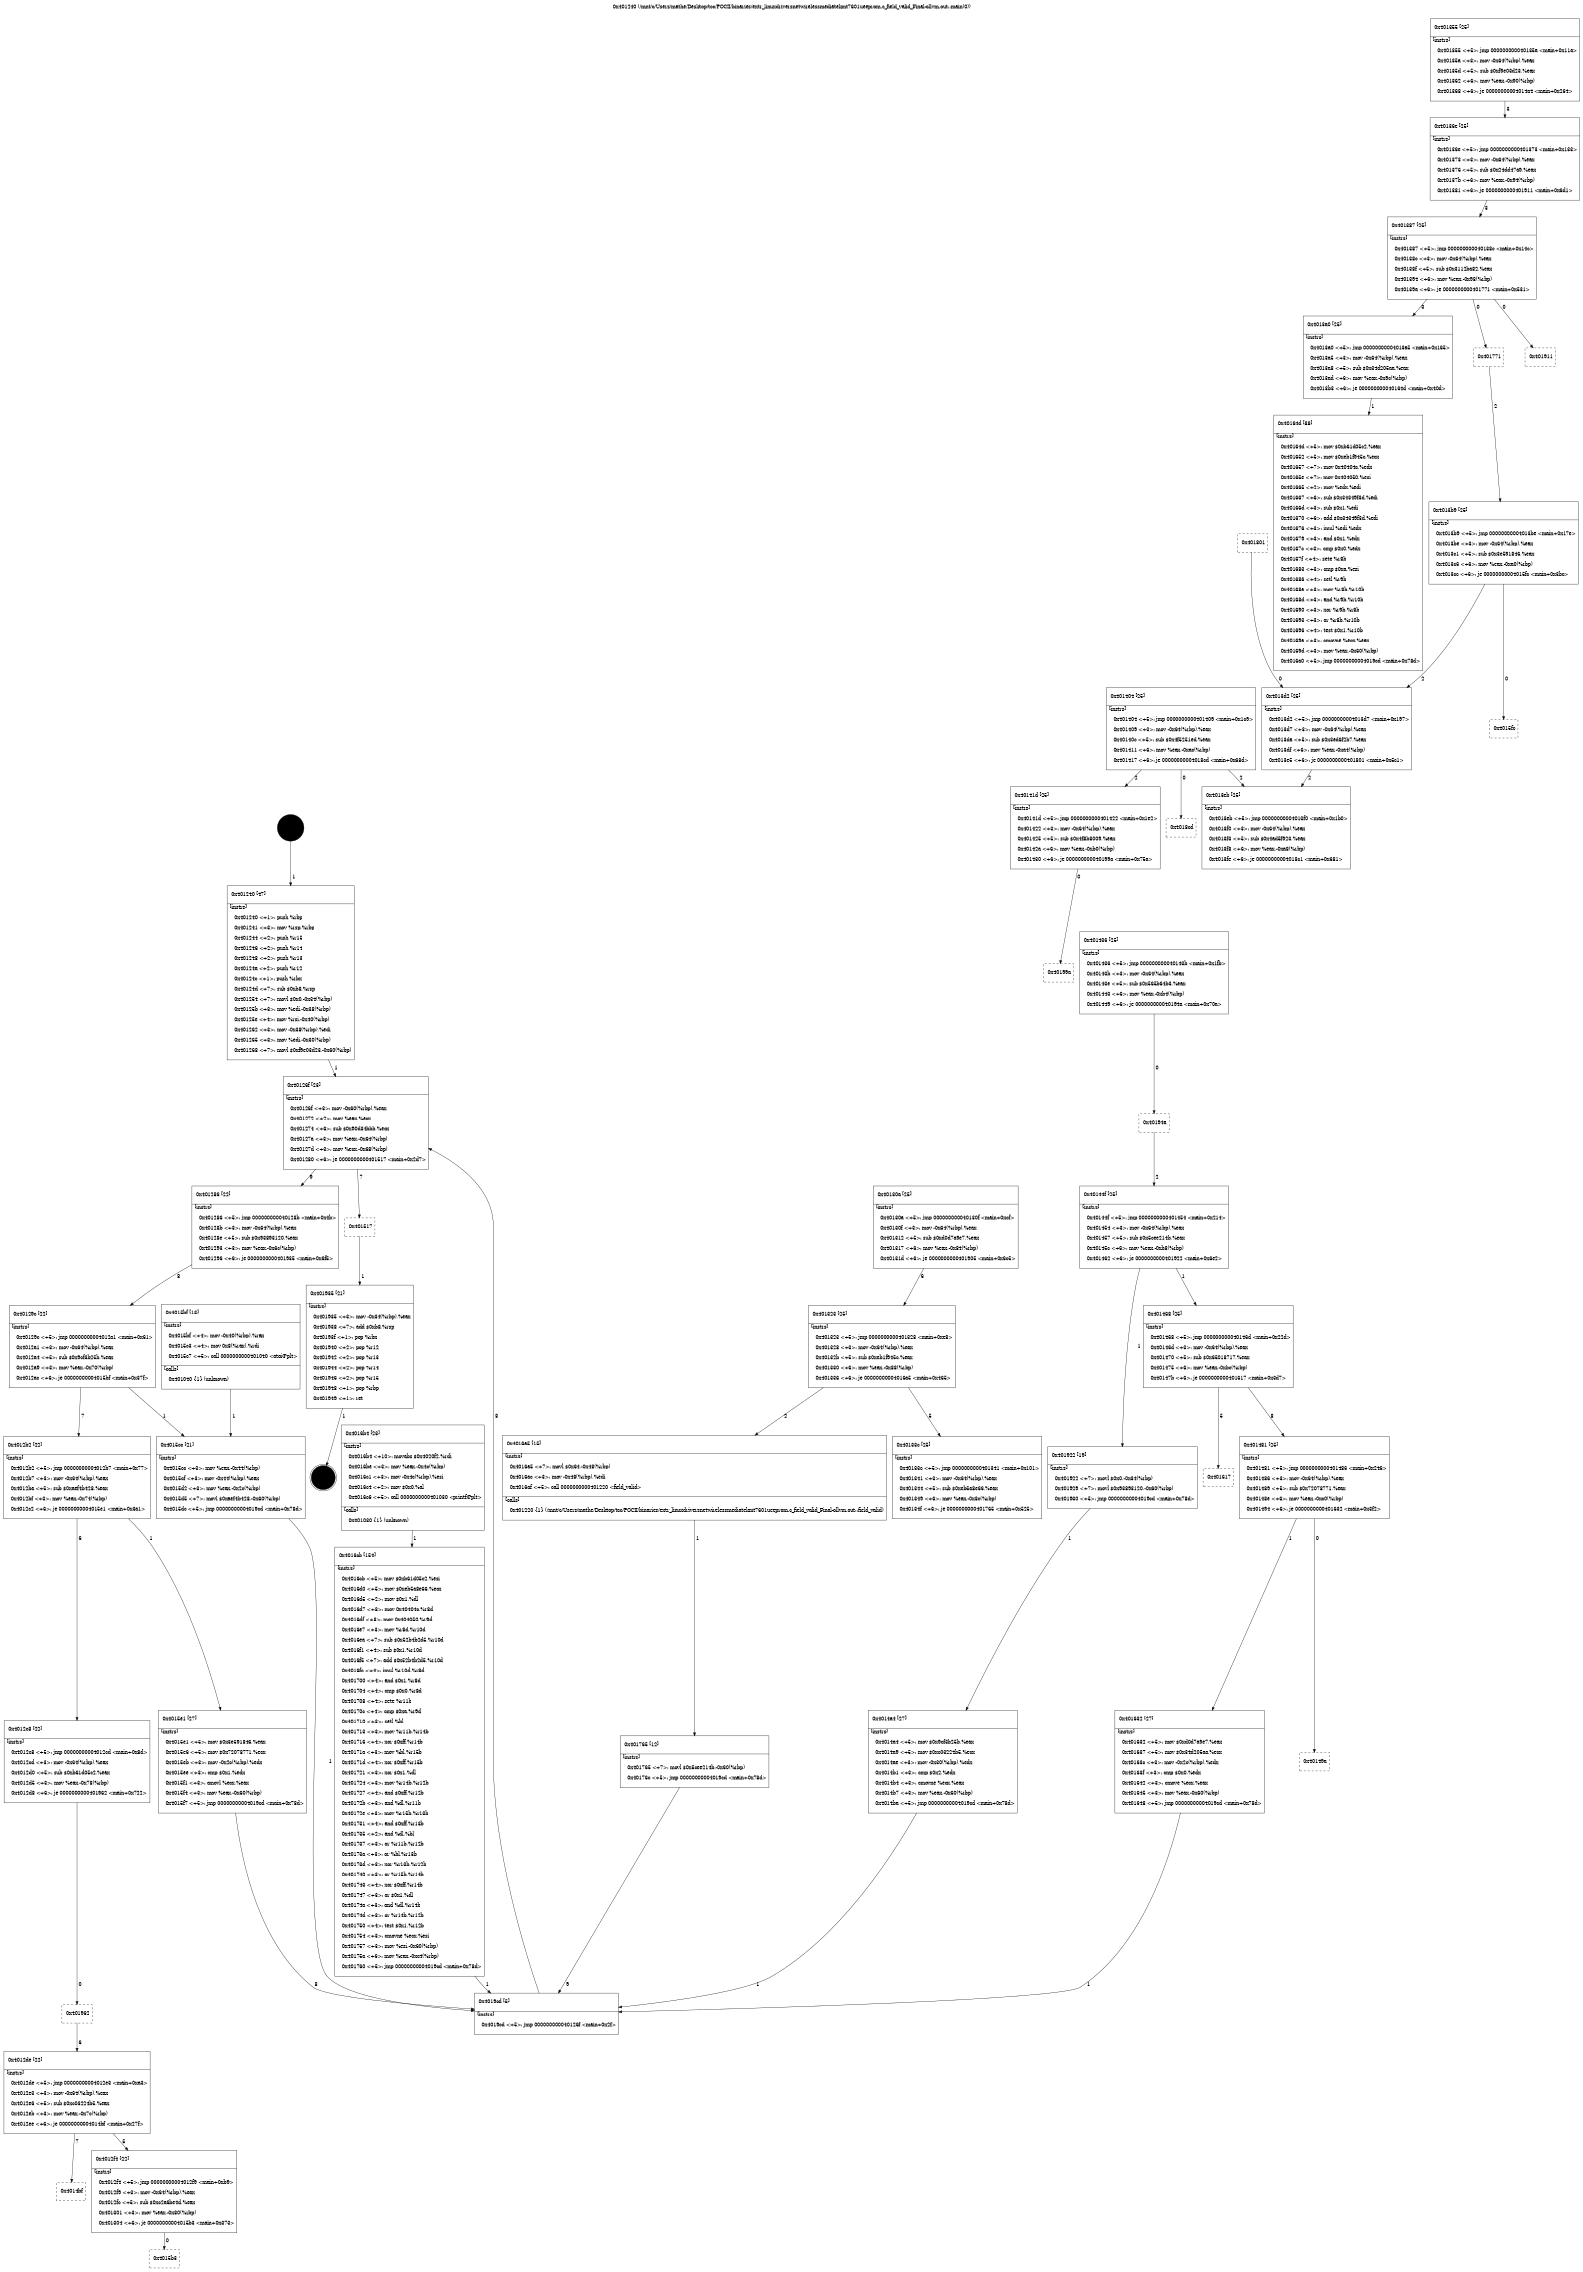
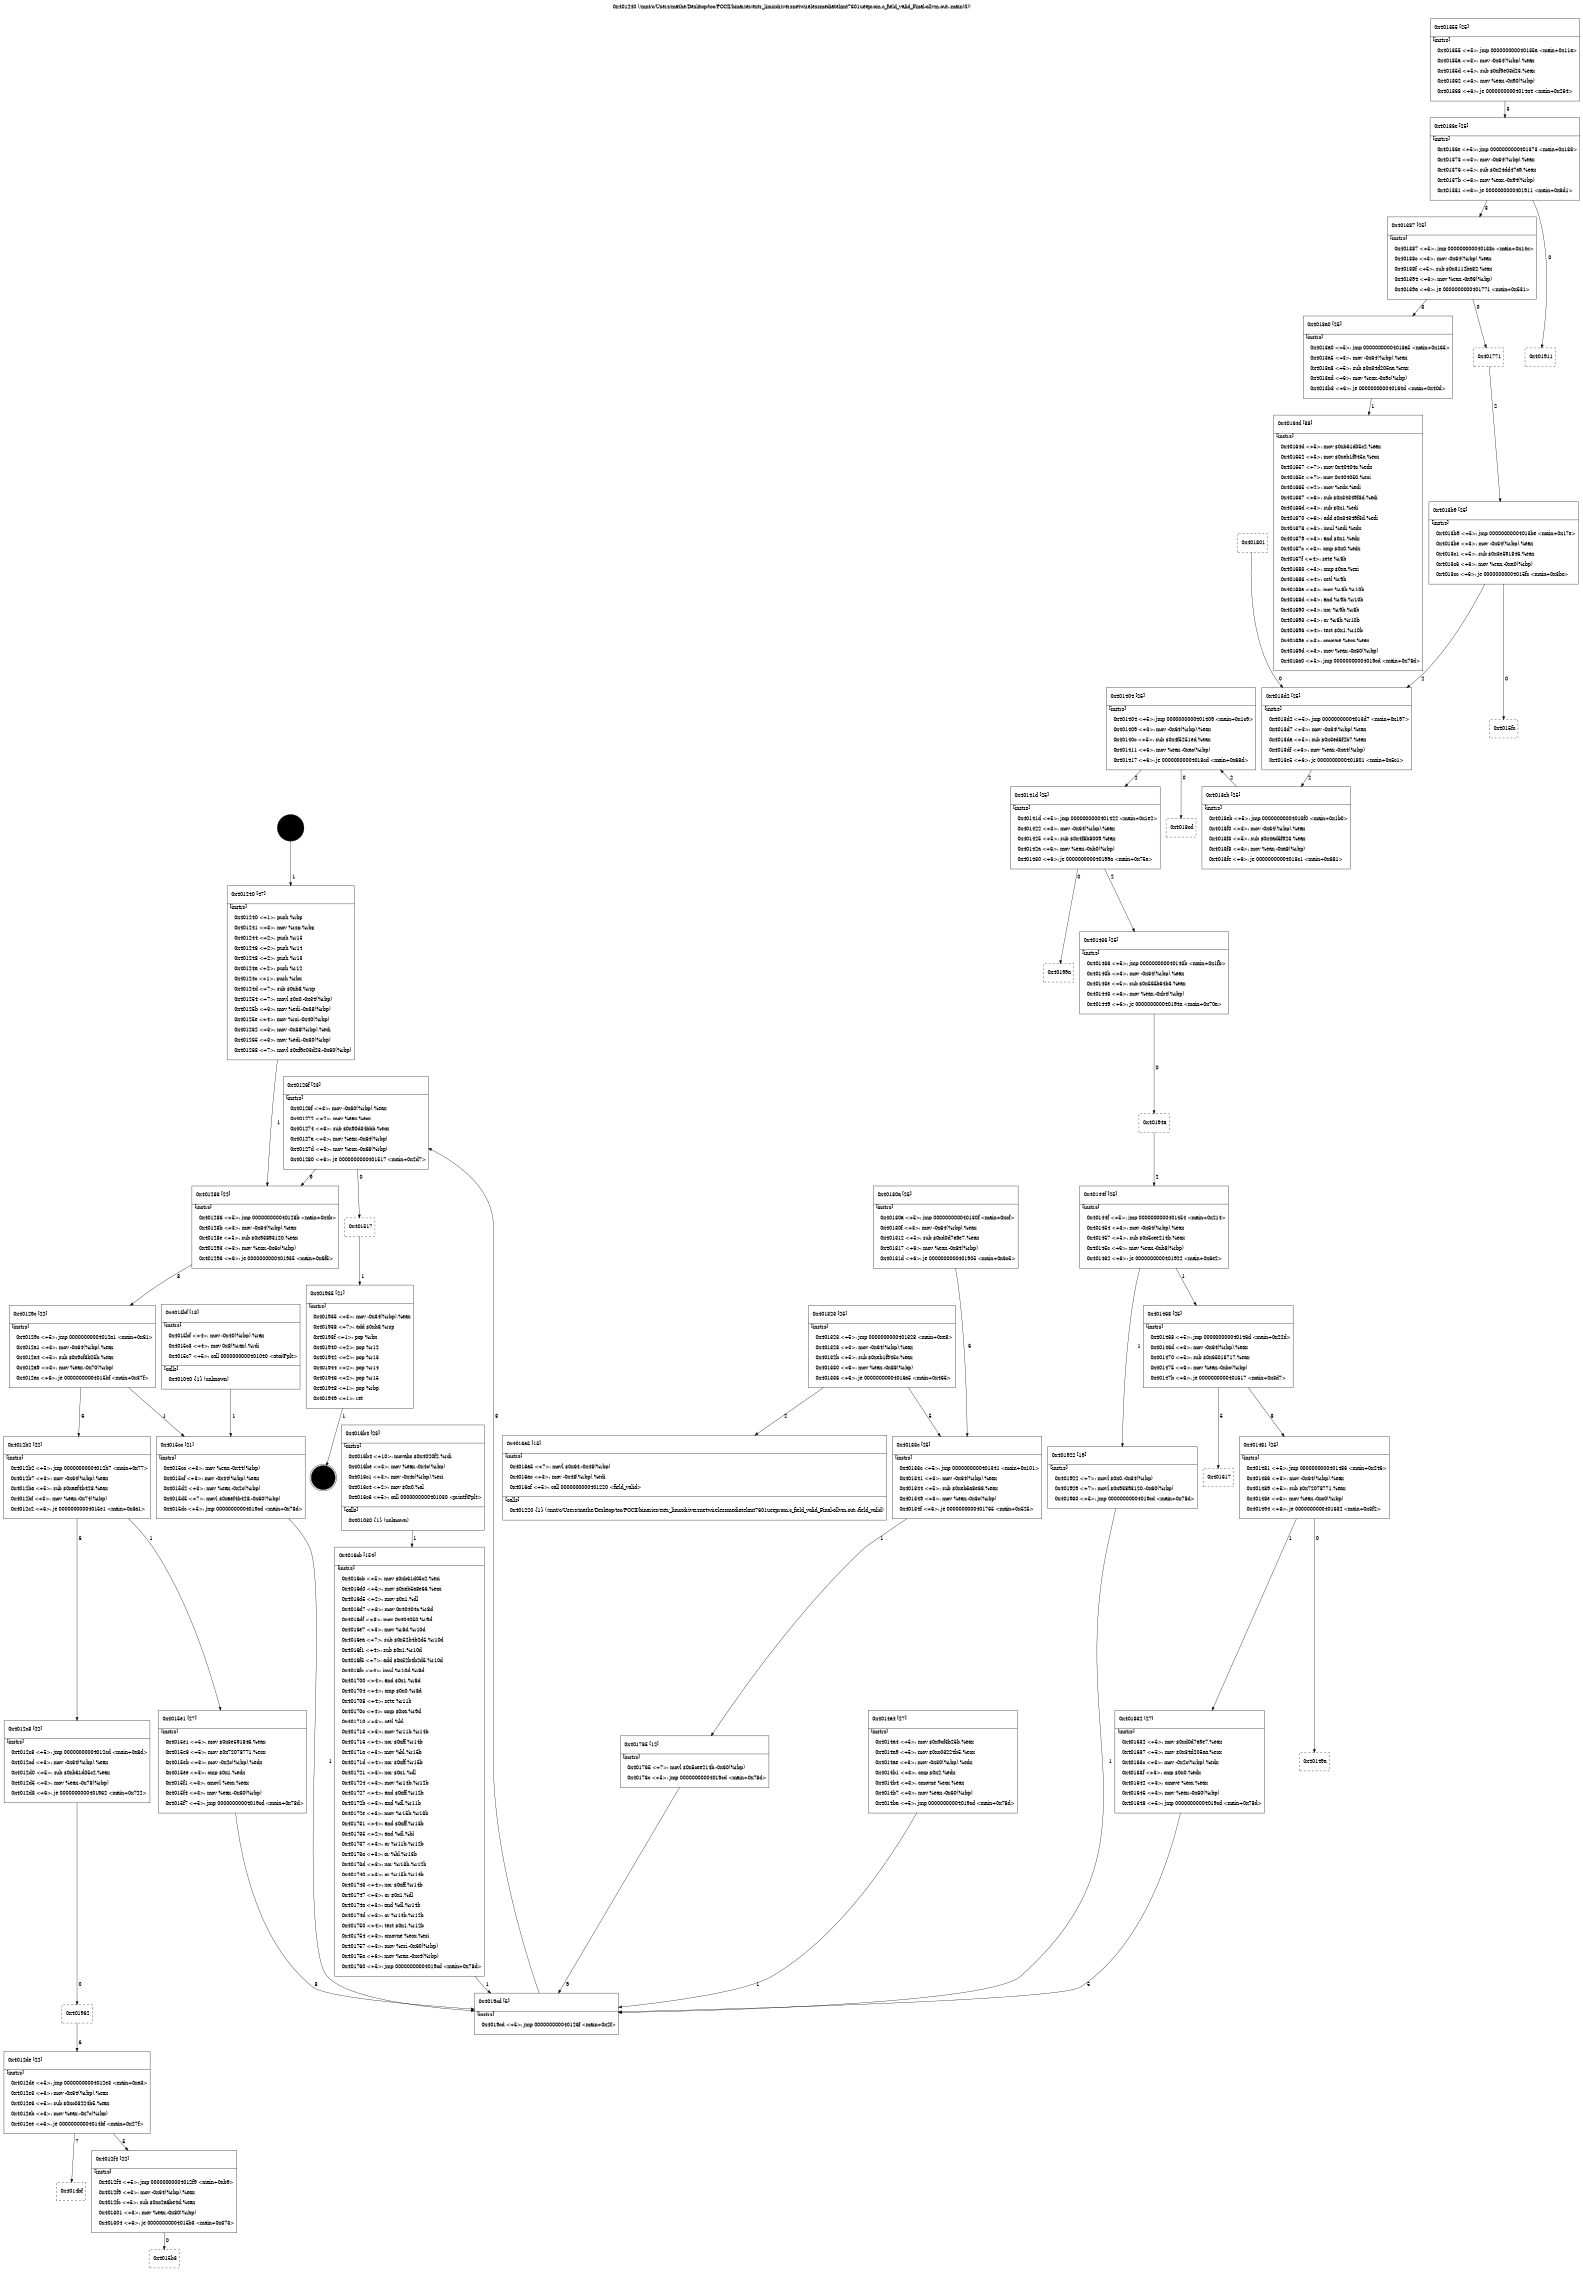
edge "0x401387 [25]" -> "0x401911": now "0x40136e [25]" -> "0x401911"
edge "0x401404 [25]" -> "0x4013eb [25]": reversed
edge "0x40141d [25]" -> "0x401436 [25]": added, label "2"
edge "0x401240 [47]" -> "0x40126f [23]": now "0x401240 [47]" -> "0x401286 [22]"
edge "0x40126f [23]" -> "0x401517": label " 7" -> " 0"
edge "0x40130a [25]" -> "0x401323 [25]": now "0x40130a [25]" -> "0x40133c [25]"
edge "0x40129c [22]" -> "0x4012b2 [22]": label " 7" -> " 6"
edge "0x401922 [19]" -> "0x4014a4 [27]": now "0x401922 [19]" -> "0x4019cd [5]"
edge "0x4016a5 [15]" -> "0x401765 [12]": now "0x40133c [25]" -> "0x401765 [12]"
edge "0x401632 [27]" -> "0x4019cd [5]": label " 1" -> " 5"
